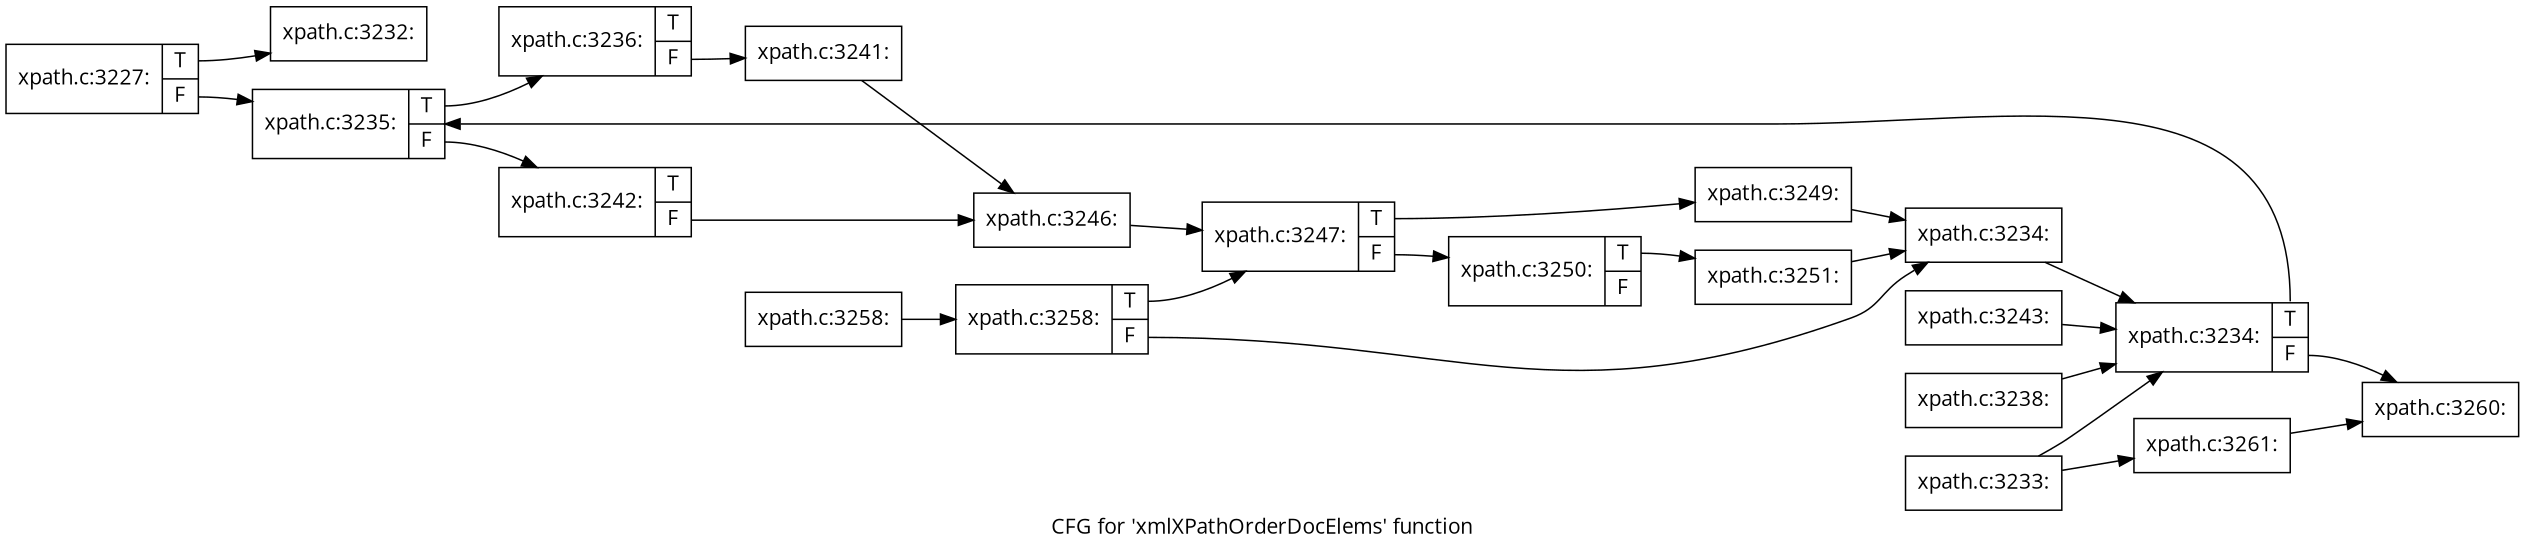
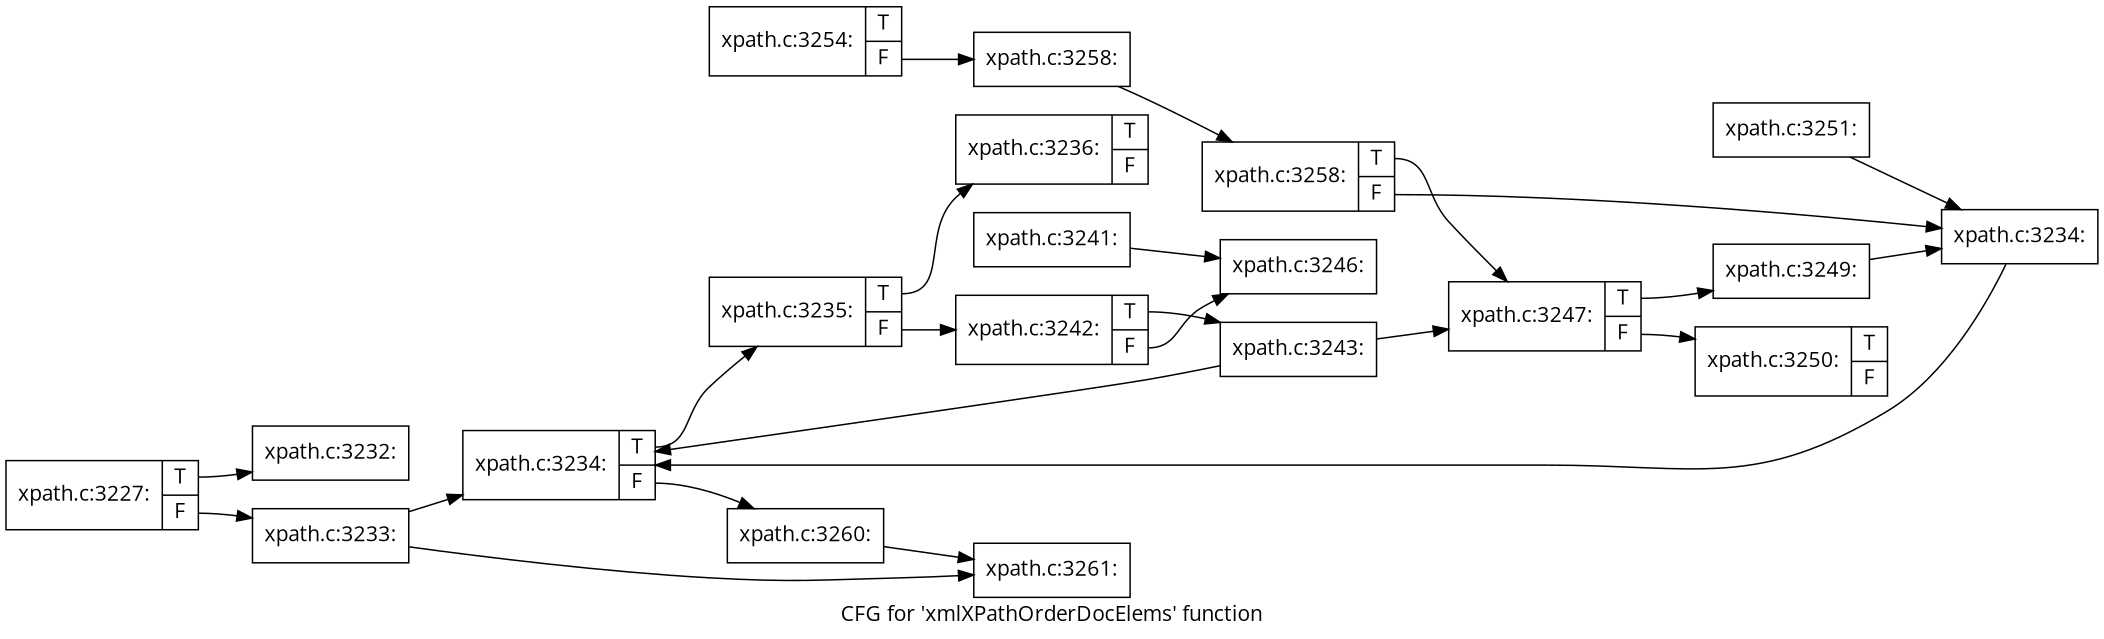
node "xpath.c:3254:": added
edge "xpath.c:3236:" -> "xpath.c:3241:": removed
edge "xpath.c:3227:" -> "xpath.c:3235:": now "xpath.c:3227:" -> "xpath.c:3233:"
edge "xpath.c:3246:" -> "xpath.c:3247:": now "xpath.c:3243:" -> "xpath.c:3247:"
edge "xpath.c:3250:" -> "xpath.c:3251:": removed
edge "xpath.c:3242:" -> "xpath.c:3243:": added
node "xpath.c:3238:": removed
edge "xpath.c:3261:" -> "xpath.c:3260:": reversed
